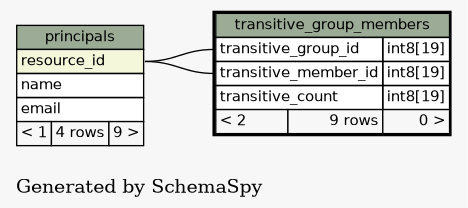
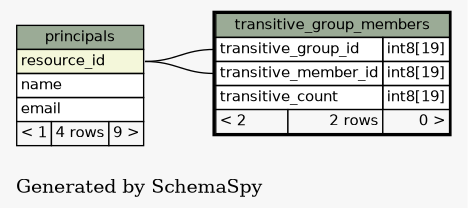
node "transitive_group_members": text "9 rows" -> "2 rows"
